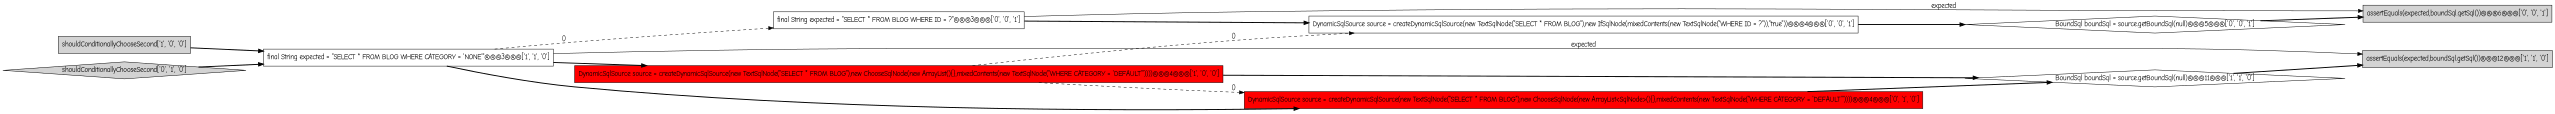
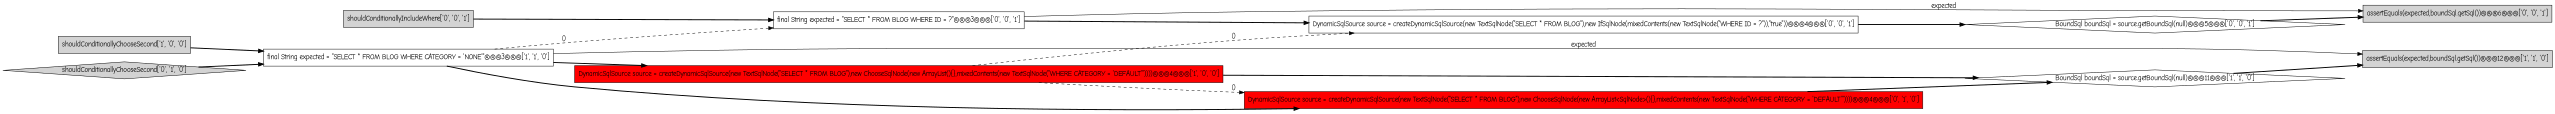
node "shouldConditionallyIncludeWhere['0', '0', '1']": added
